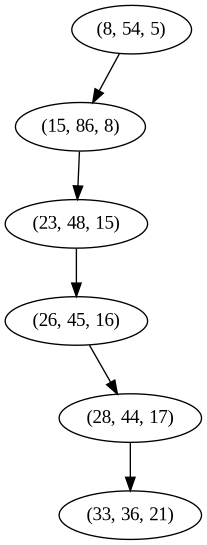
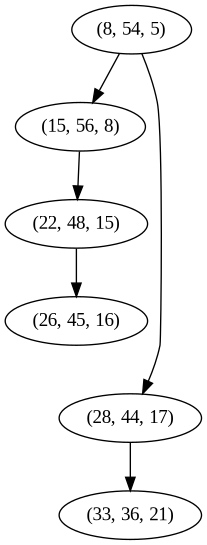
node "(15, 86, 8)": label "(15, 86, 8)" -> "(15, 56, 8)"
node "(23, 48, 15)": label "(23, 48, 15)" -> "(22, 48, 15)"
edge "(26, 45, 16)" -> "(28, 44, 17)": now "(8, 54, 5)" -> "(28, 44, 17)"
